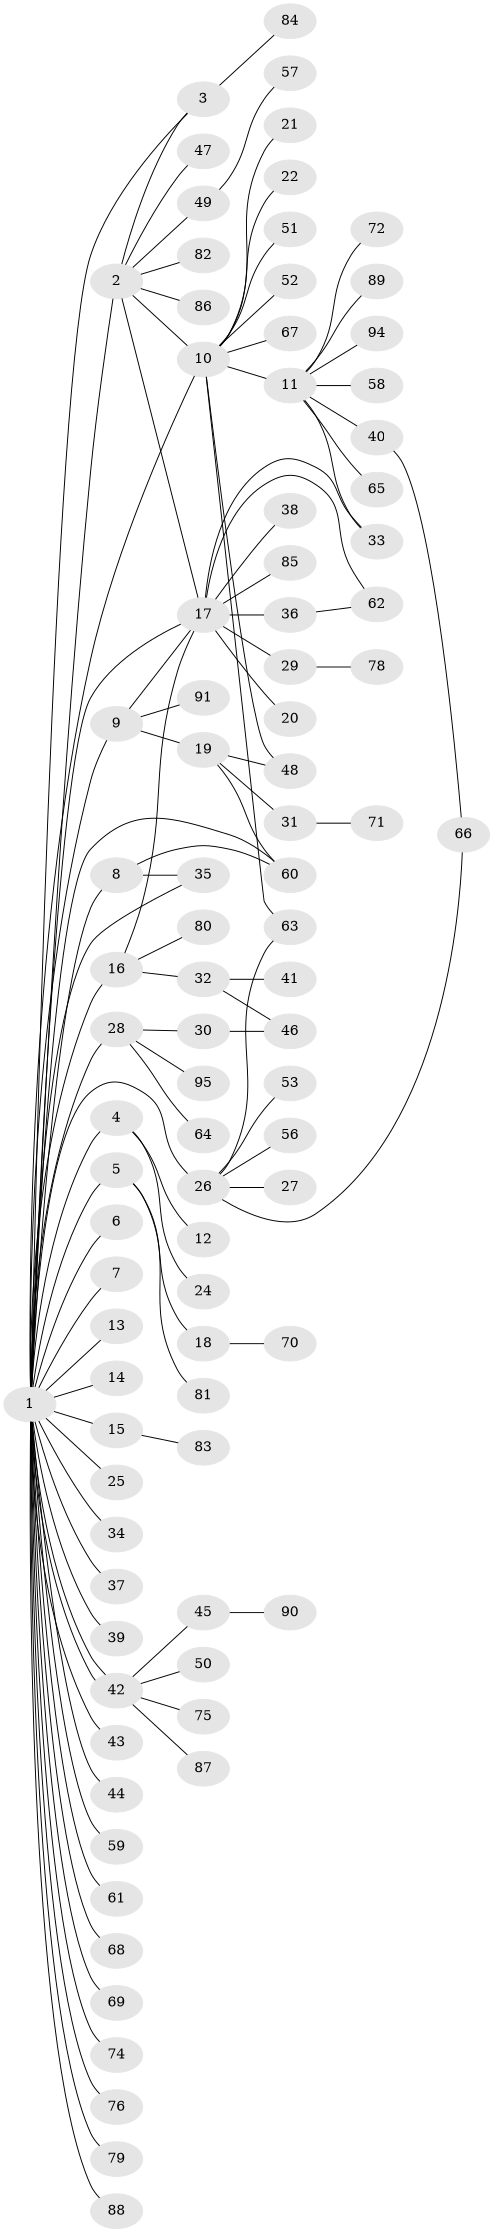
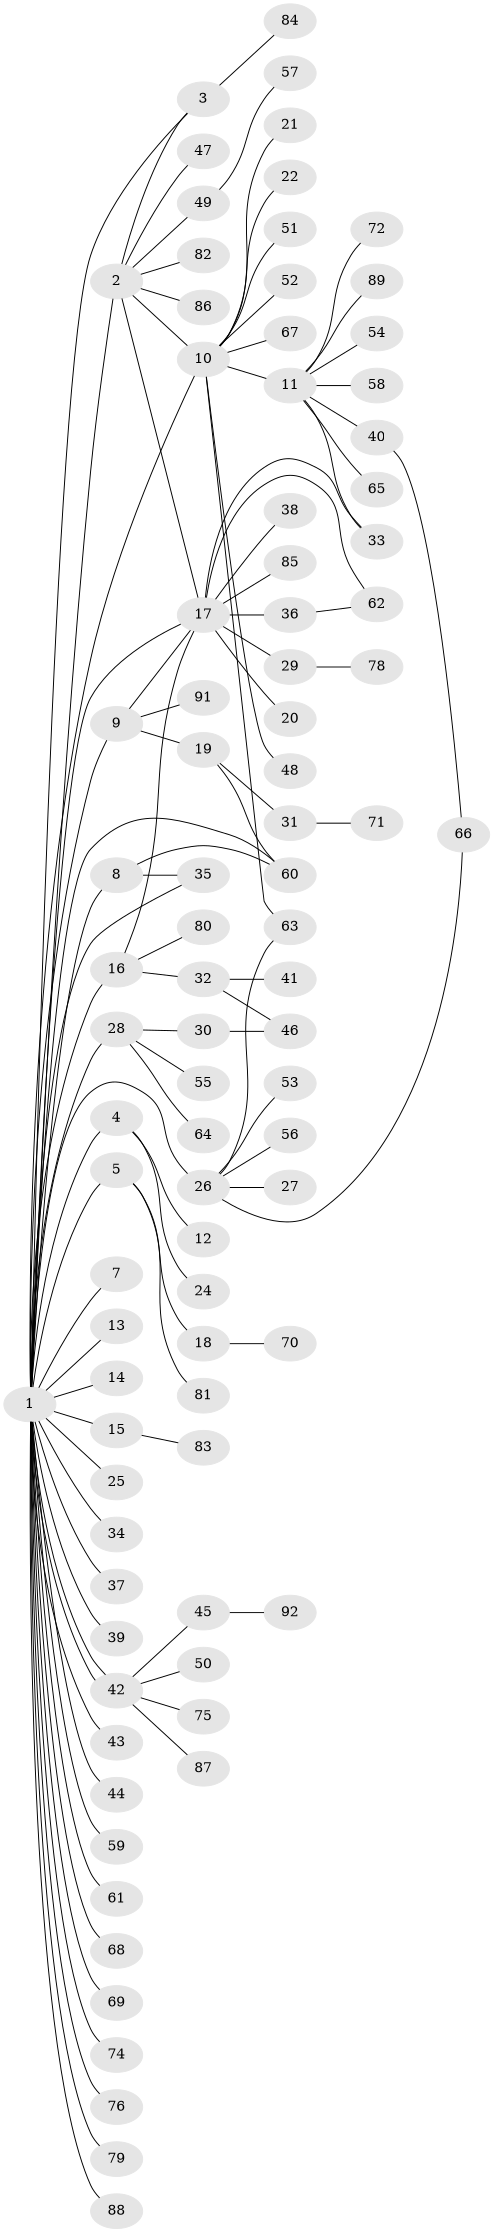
node "94": label "94" -> "54"
edge "19" -- "48": removed
node "95": label "95" -> "55"
node "6": removed
node "90": label "90" -> "92"
